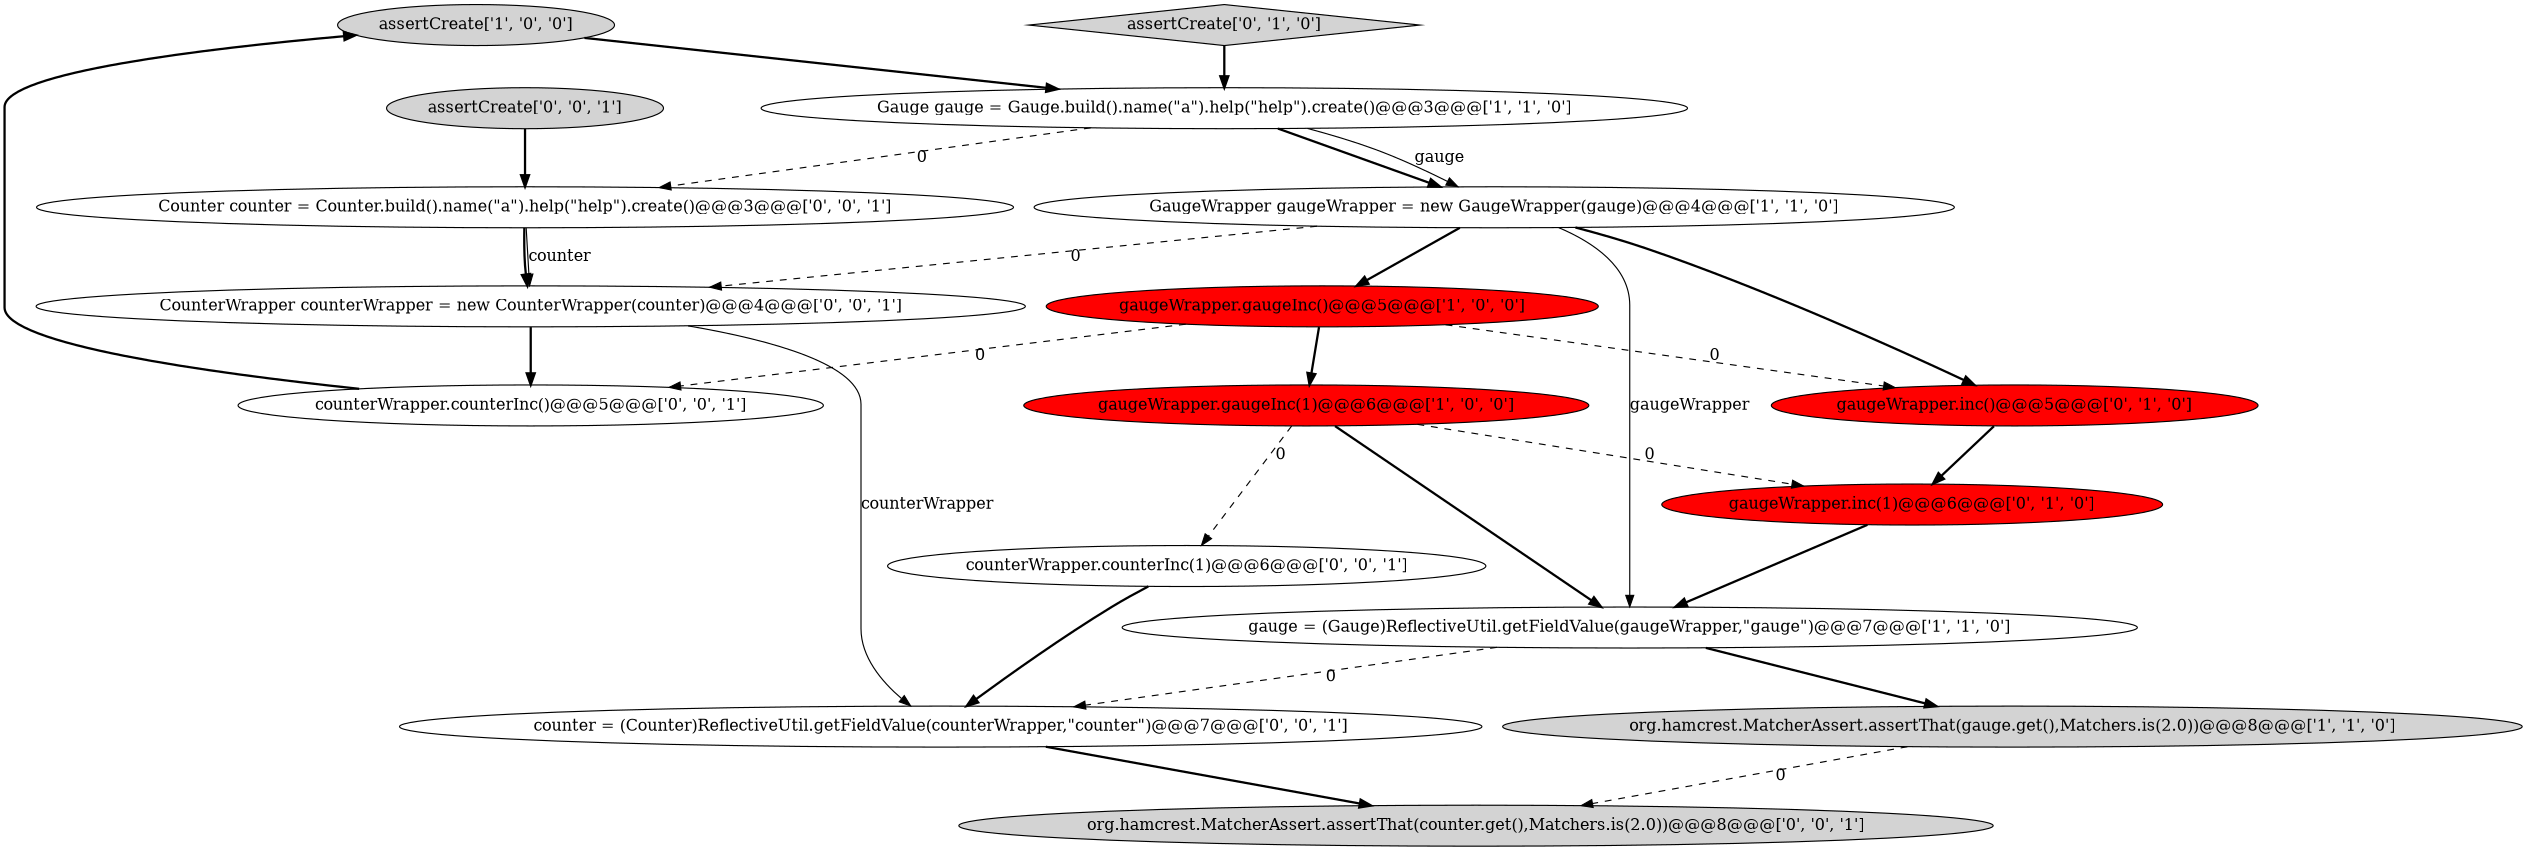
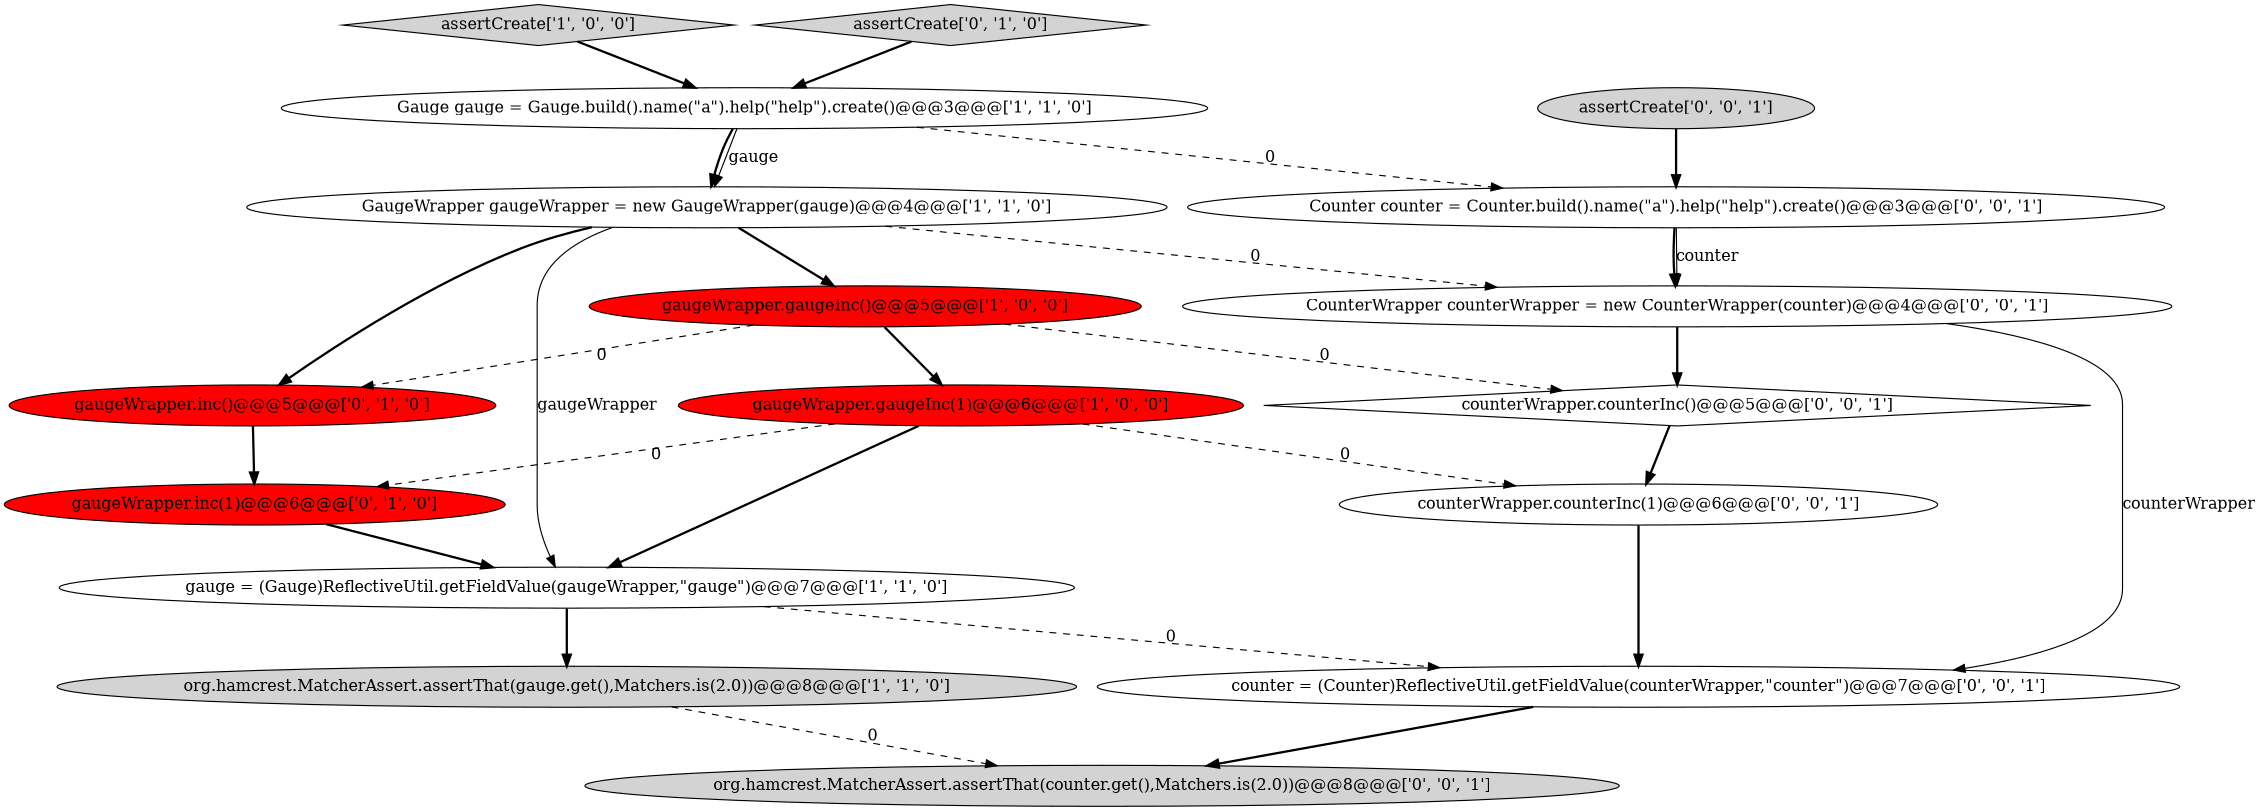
node "assertCreate['1', '0', '0']": shape ellipse -> diamond
edge "counterWrapper.counterInc()@@@5@@@['0', '0', '1']" -> "assertCreate['1', '0', '0']": now "counterWrapper.counterInc()@@@5@@@['0', '0', '1']" -> "counterWrapper.counterInc(1)@@@6@@@['0', '0', '1']"
node "counterWrapper.counterInc()@@@5@@@['0', '0', '1']": shape ellipse -> diamond
